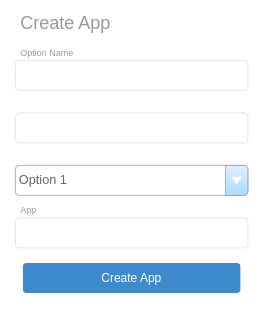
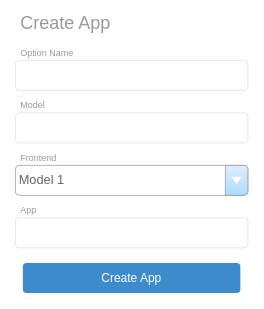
node "Model": added
node "Frontend": added
node "Option 1": label "Option 1" -> "Model 1"
